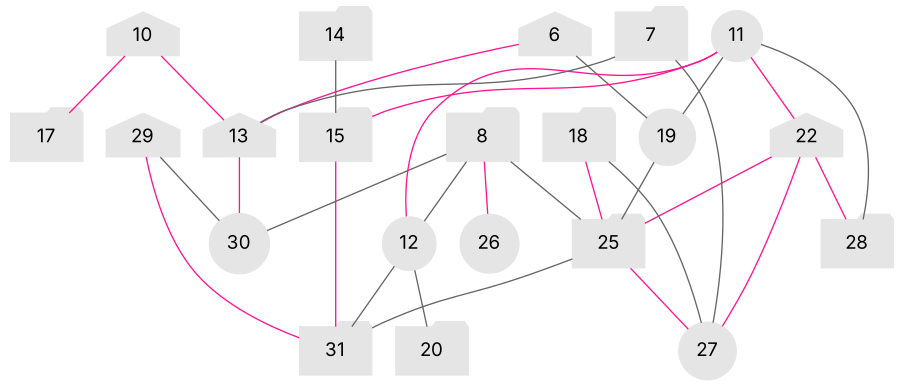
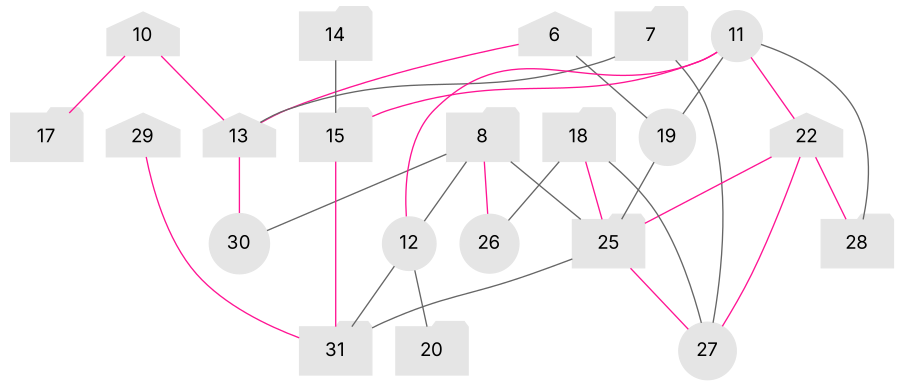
edge "29" -- "30": removed
edge "18" -- "26": added
